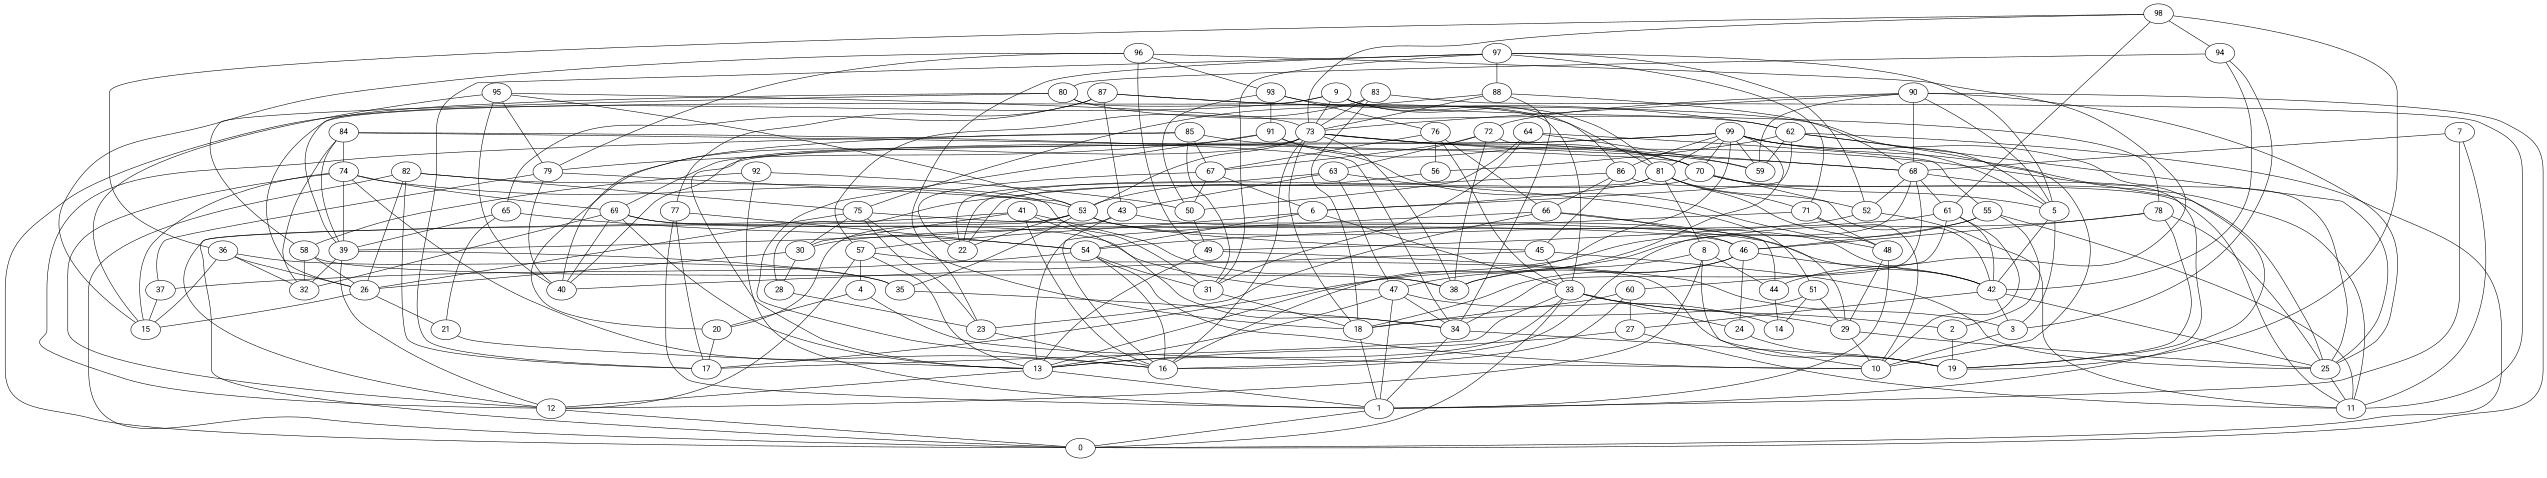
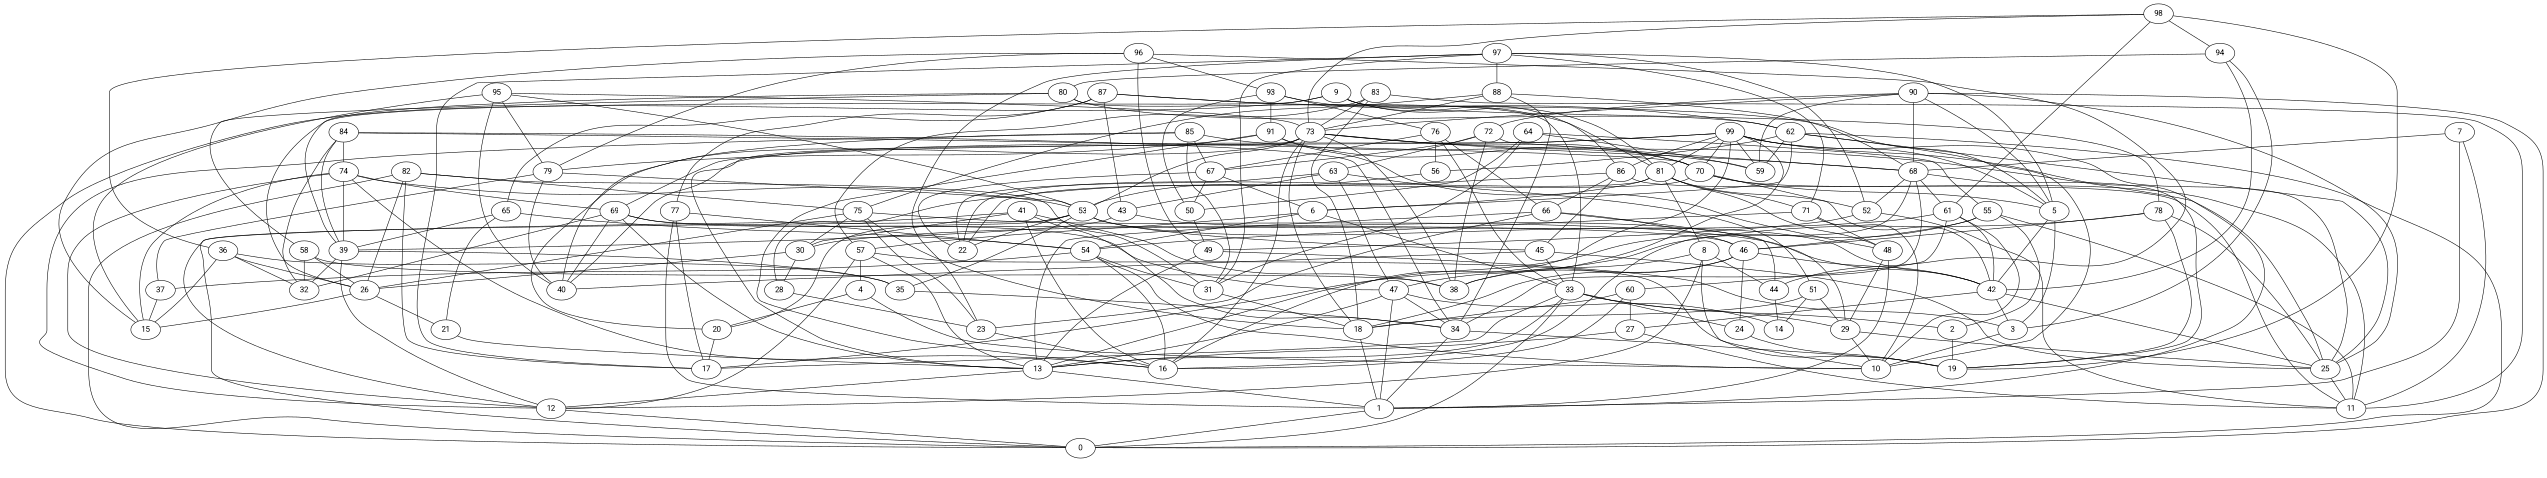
edge "9" -- "73": removed
node "92": removed
edge "43" -- "16": removed
